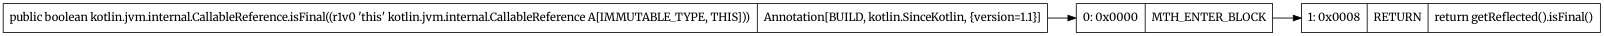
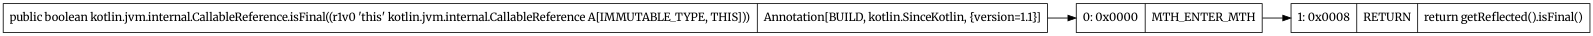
node "0: 0x0000": text "MTH_ENTER_BLOCK" -> "MTH_ENTER_MTH"
